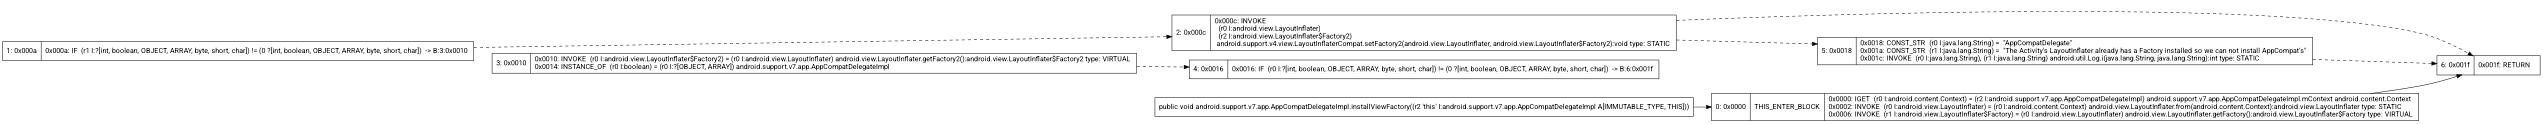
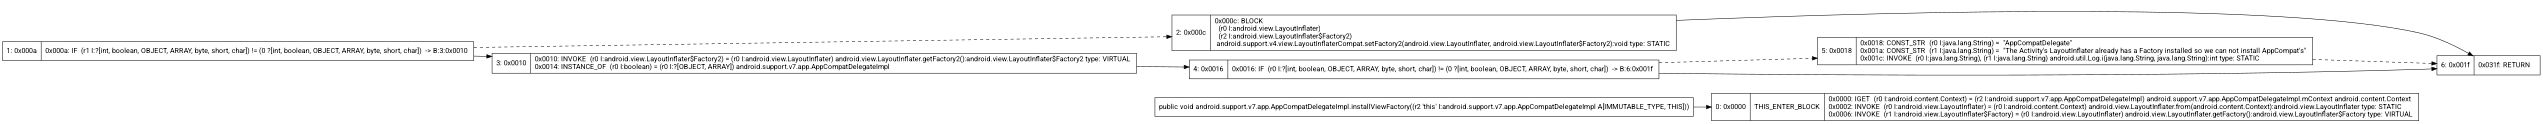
edge "2: 0x000c" -> "6: 0x001f": style dashed -> solid
node "2: 0x000c": text "0x000c: INVOKE" -> "0x000c: BLOCK"
edge "2: 0x000c" -> "5: 0x0018": now "4: 0x0016" -> "5: 0x0018"
edge "1: 0x000a" -> "3: 0x0010": added
node "6: 0x001f": text "0x001f: RETURN" -> "0x031f: RETURN"
edge "3: 0x0010" -> "4: 0x0016": style dashed -> solid
edge "0: 0x0000" -> "6: 0x001f": now "4: 0x0016" -> "6: 0x001f"
